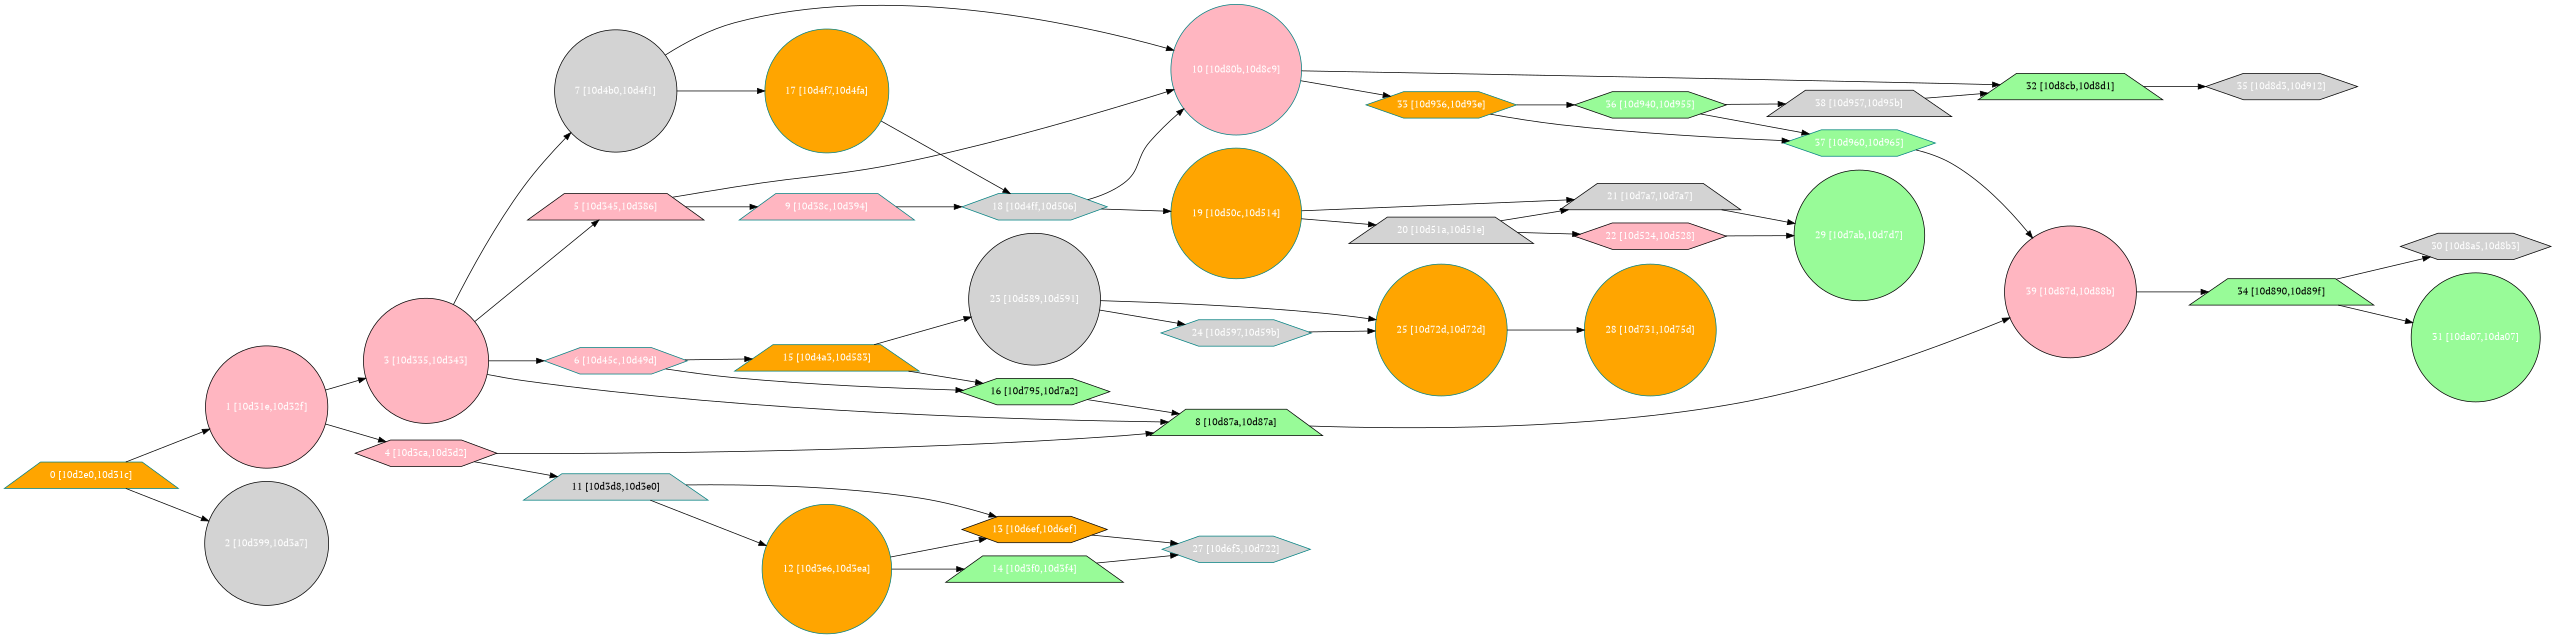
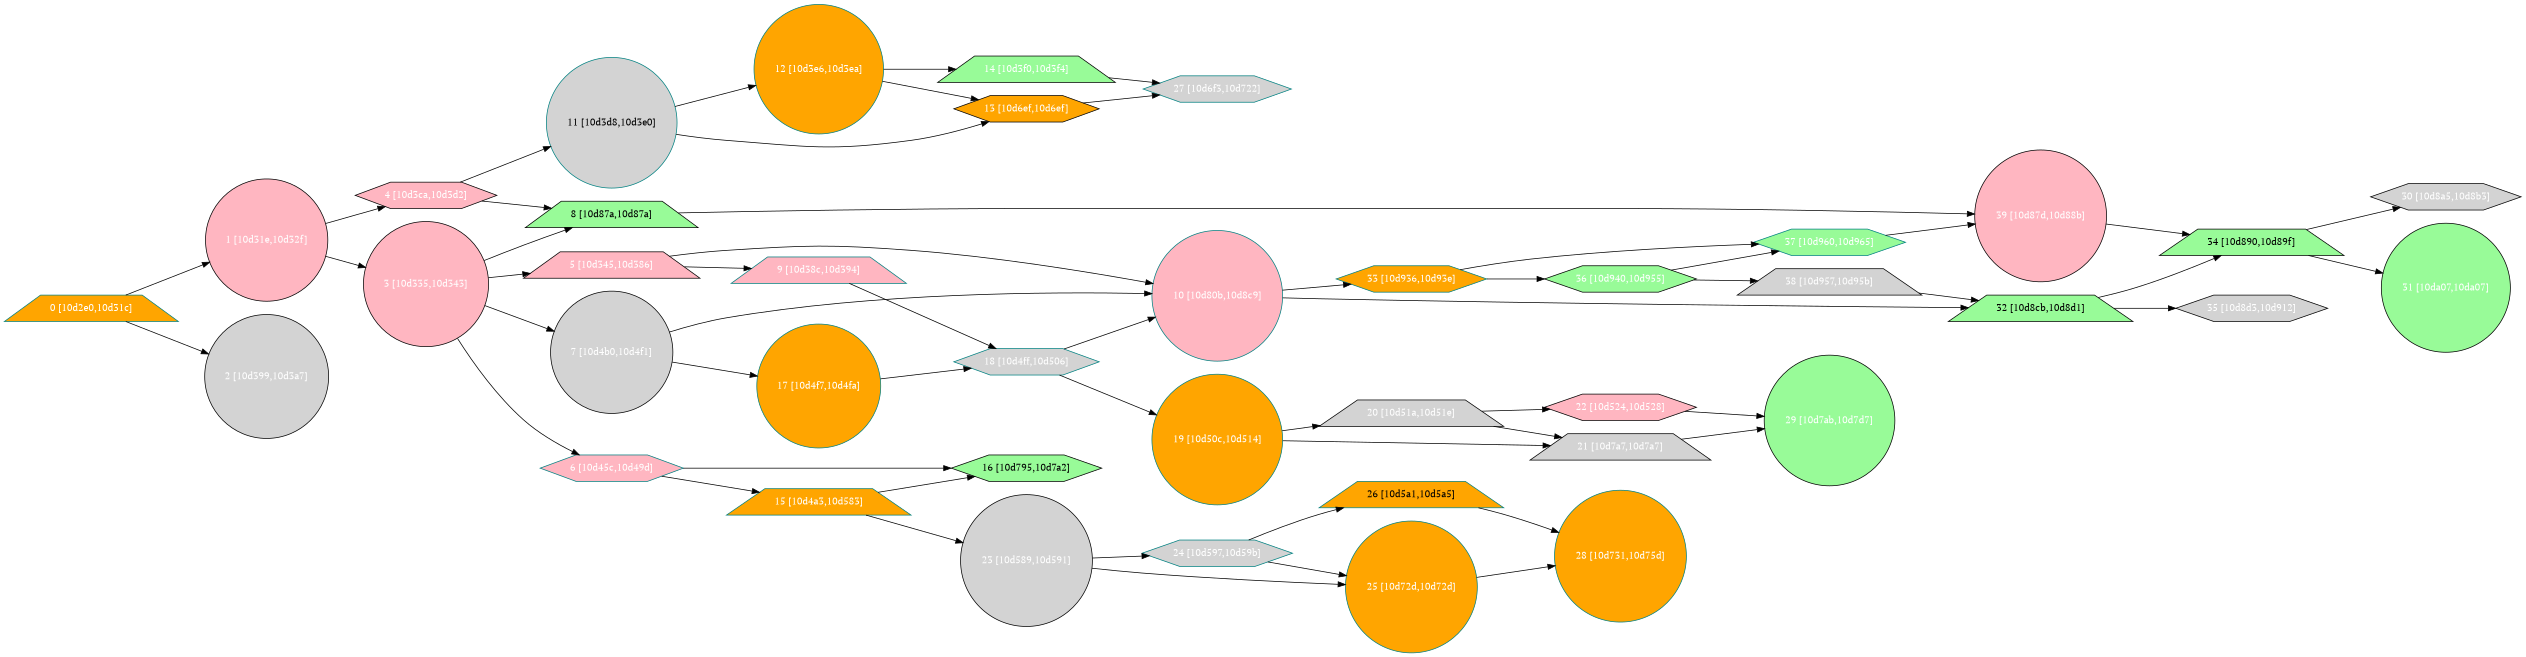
edge "32 [10d8cb,10d8d1]" -> "34 [10d890,10d89f]": added
edge "16 [10d795,10d7a2]" -> "8 [10d87a,10d87a]": removed
node "11 [10d3d8,10d3e0]": shape trapezium -> circle
node "26 [10d5a1,10d5a5]": added
